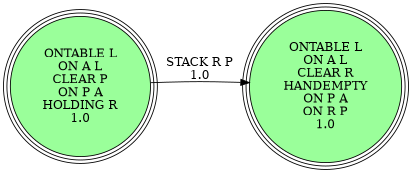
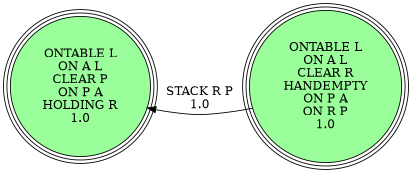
edge "ONTABLE L ON A L CLEAR P ON P A HOLDING R 1.0" -> "ONTABLE L ON A L CLEAR R HANDEMPTY ON P A ON R P 1.0": reversed
